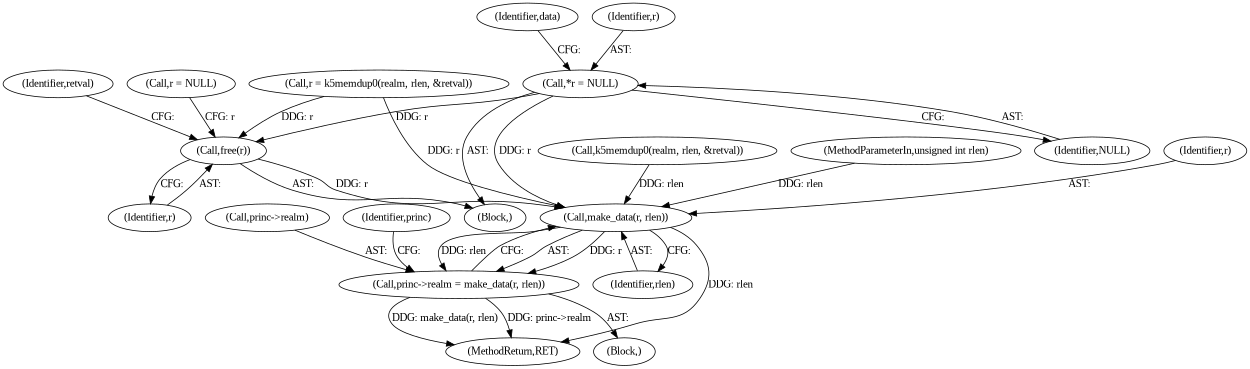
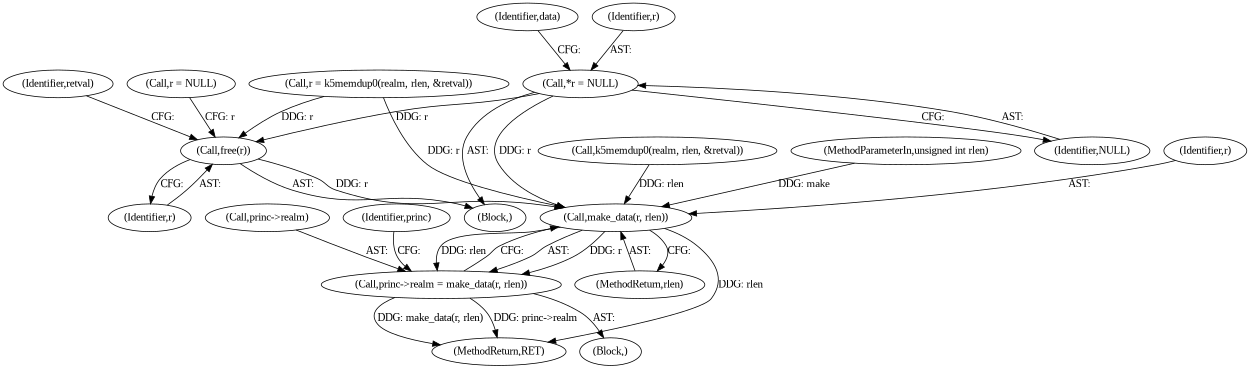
edge "(MethodParameterIn,unsigned int rlen)" -> "(Call,make_data(r, rlen))": label "DDG: rlen" -> "DDG: make"
node "(Identifier,rlen)": label "(Identifier,rlen)" -> "(MethodReturn,rlen)"
